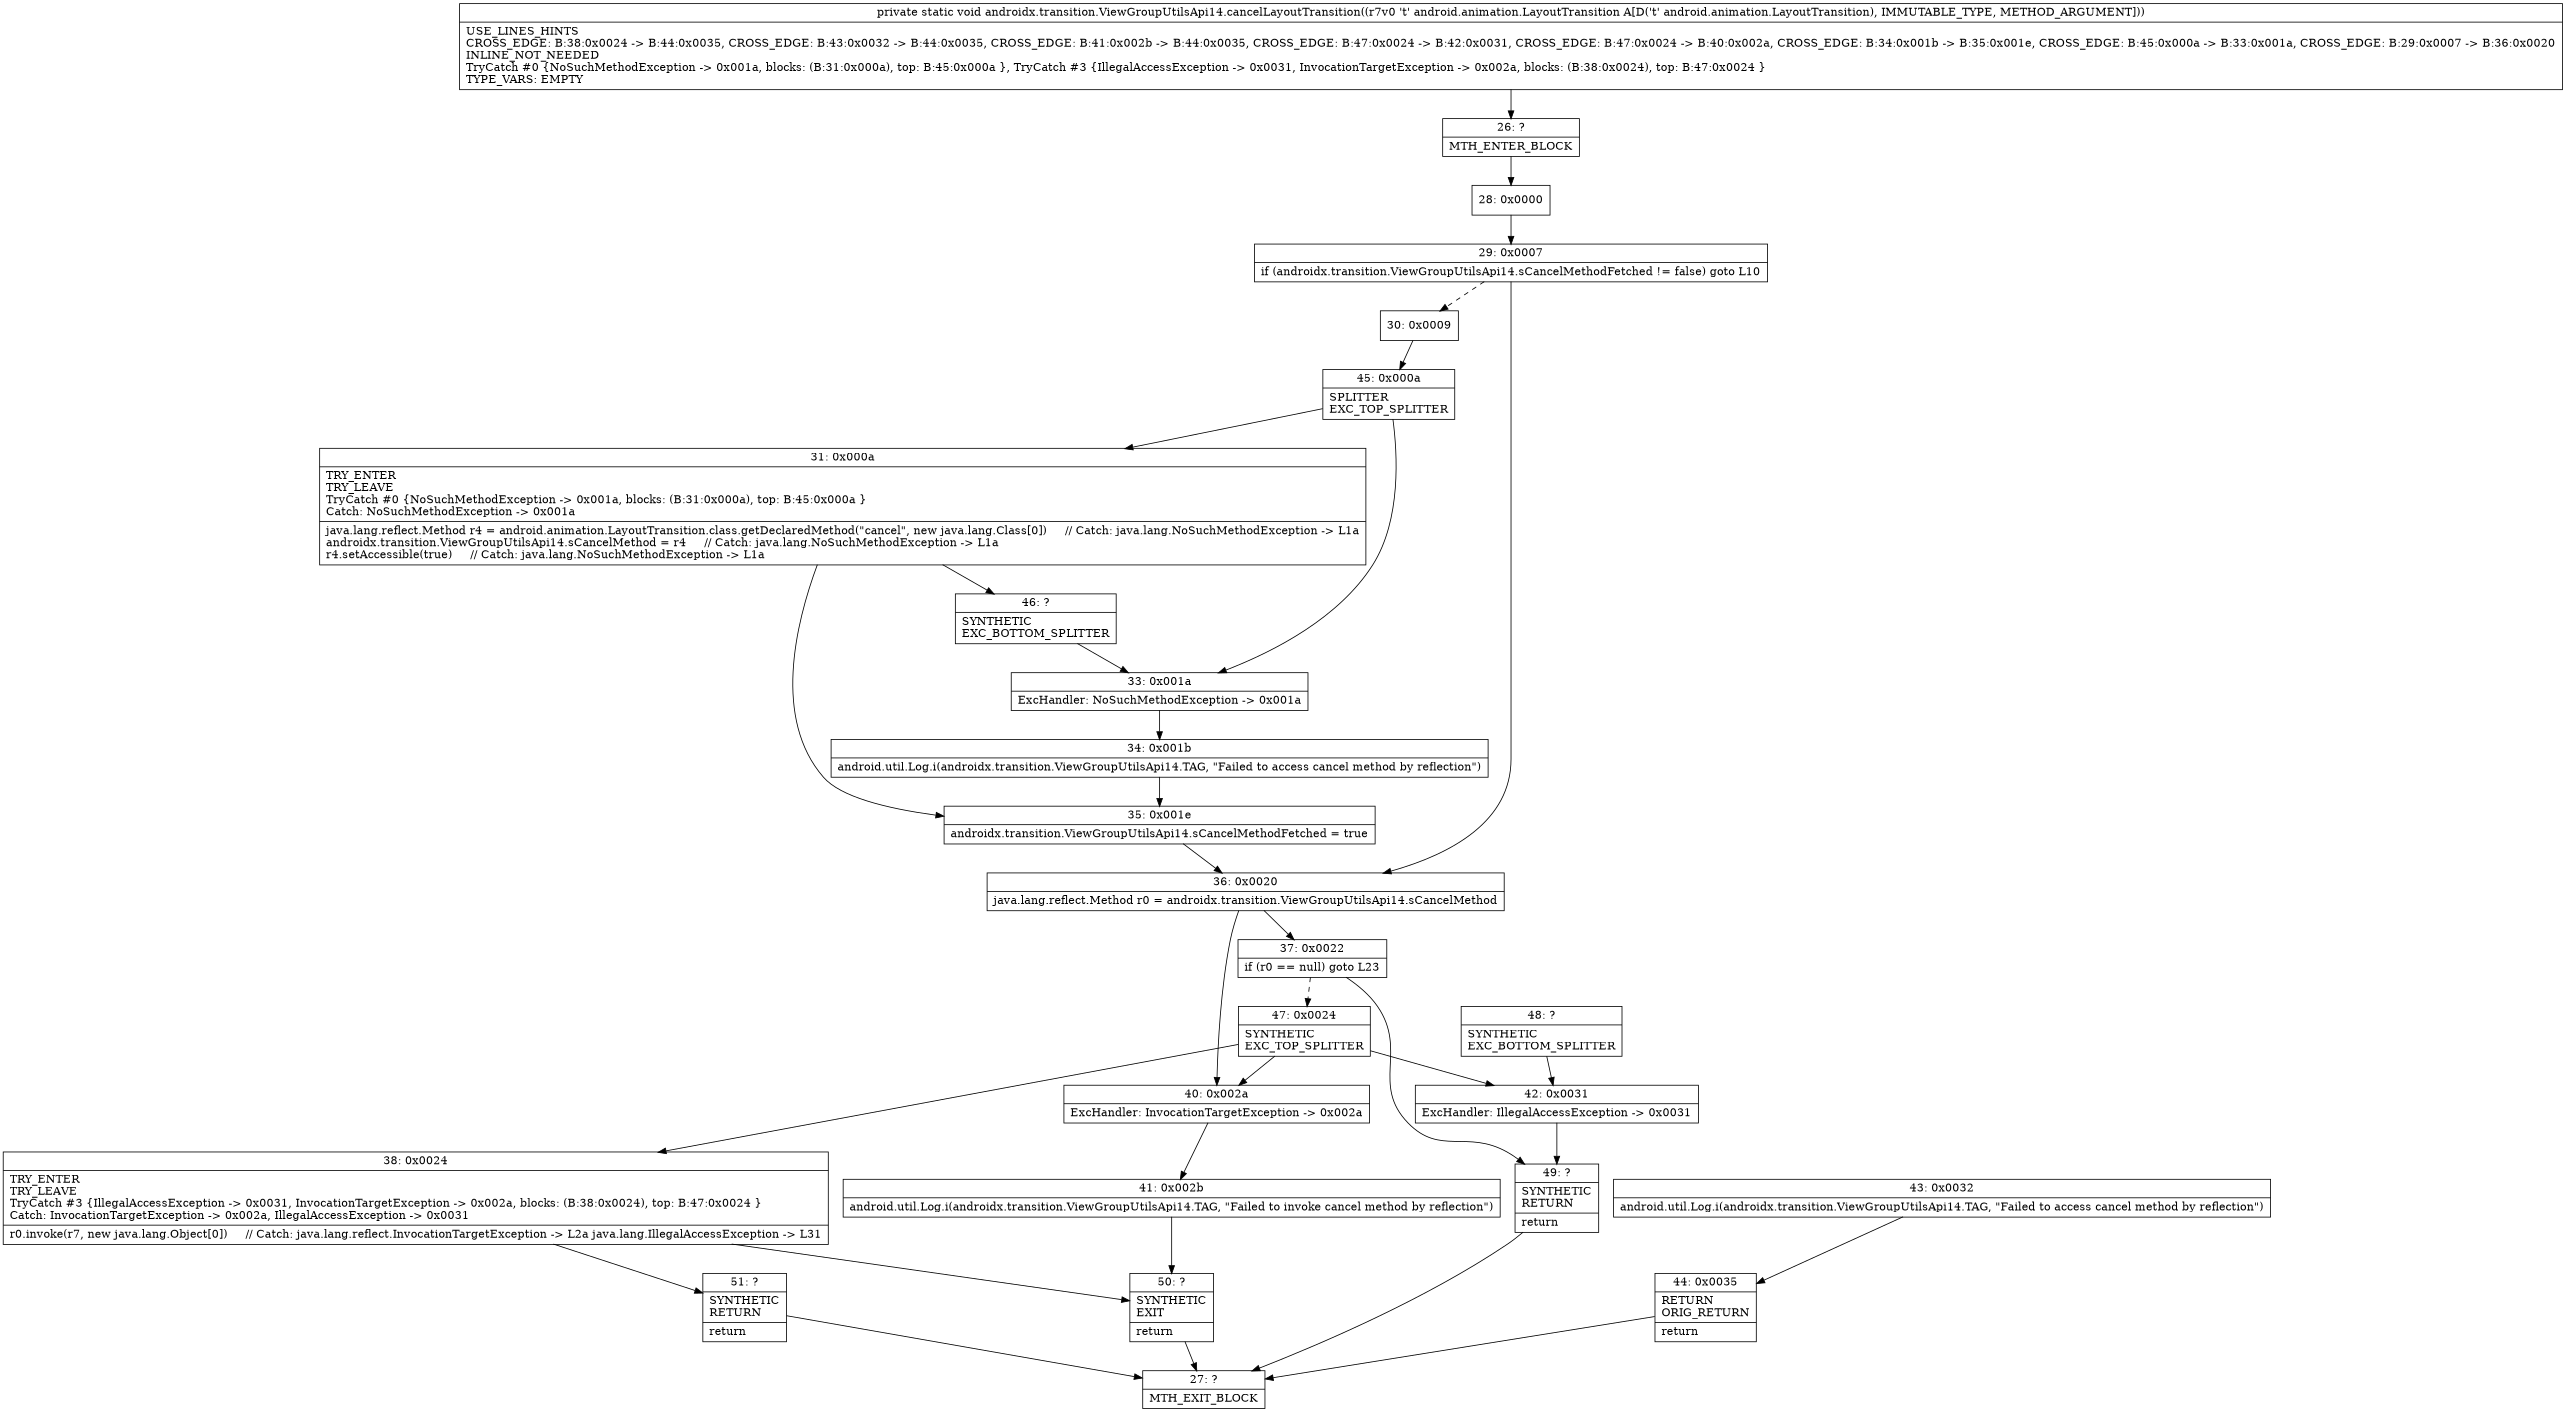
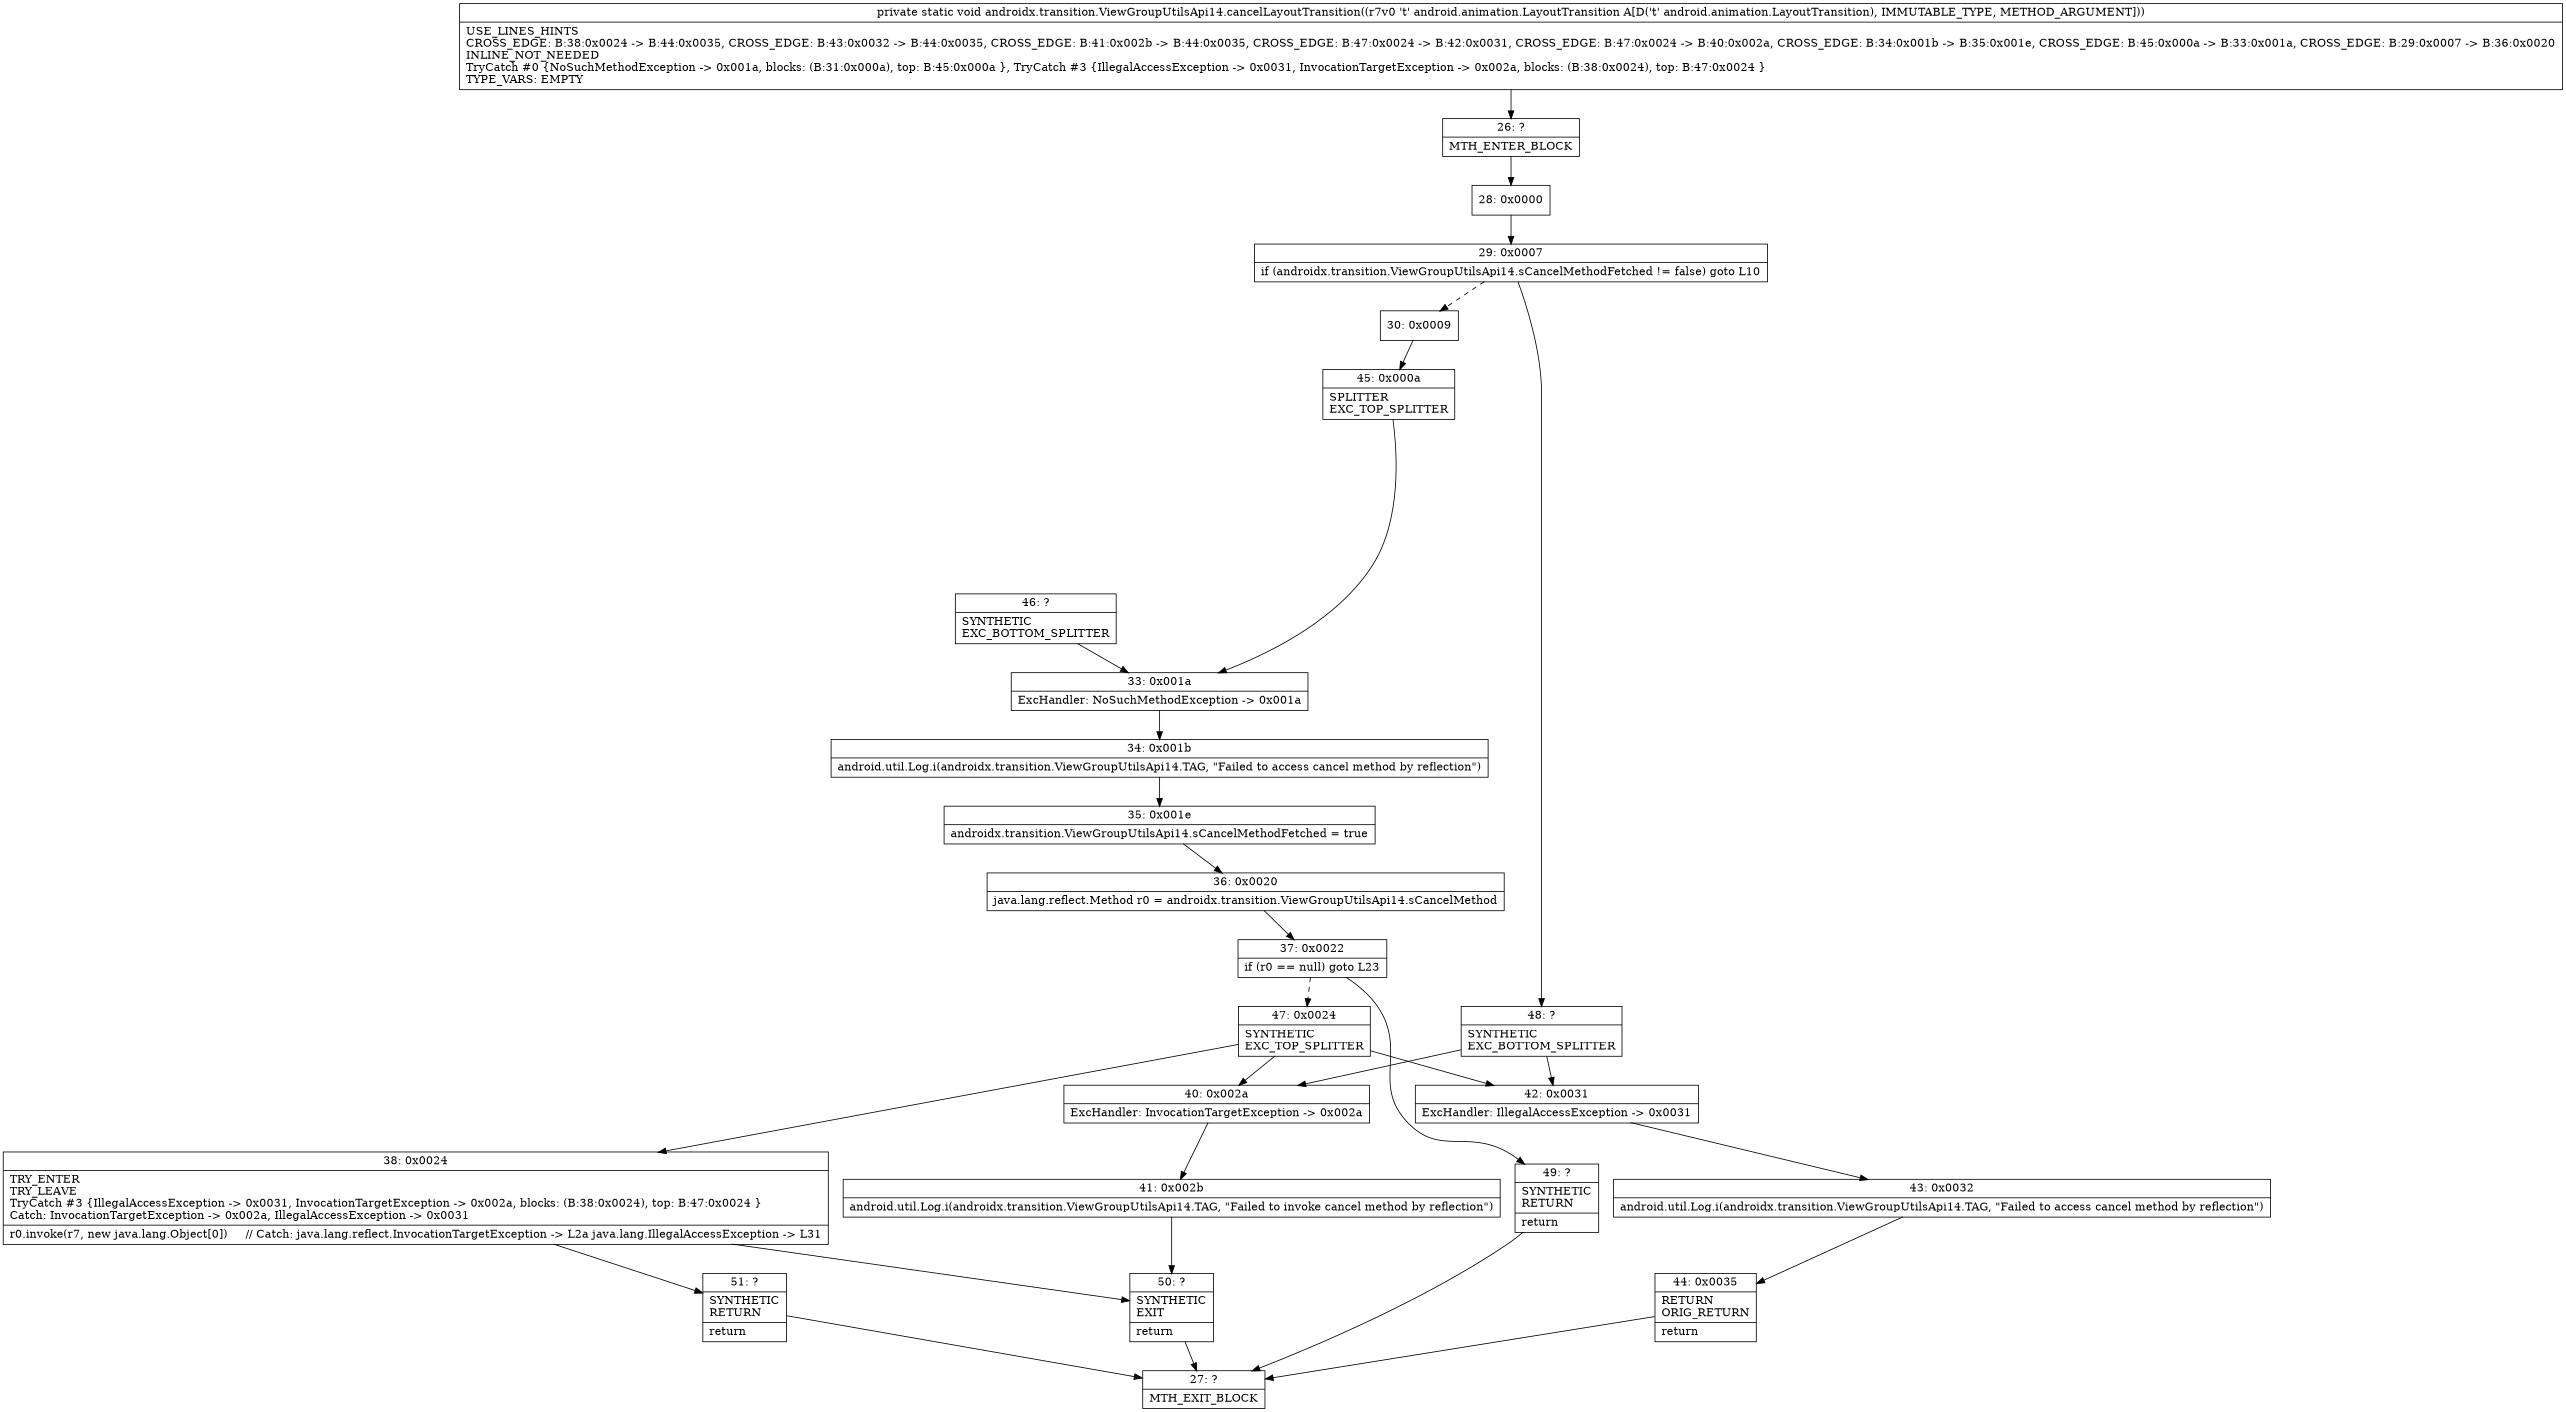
node "31: 0x000a": removed
edge "29: 0x0007" -> "36: 0x0020": now "29: 0x0007" -> "48: ?"
edge "36: 0x0020" -> "40: 0x002a": now "48: ?" -> "40: 0x002a"
edge "42: 0x0031" -> "49: ?": now "42: 0x0031" -> "43: 0x0032"
